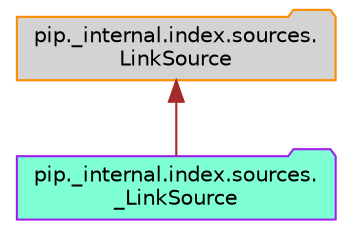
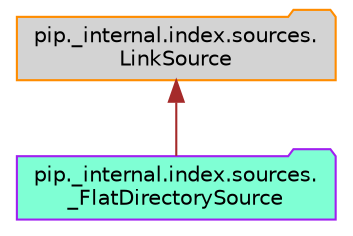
node "pip._internal.index.sources. _LinkSource": label "pip._internal.index.sources. _LinkSource" -> "pip._internal.index.sources. _FlatDirectorySource"
